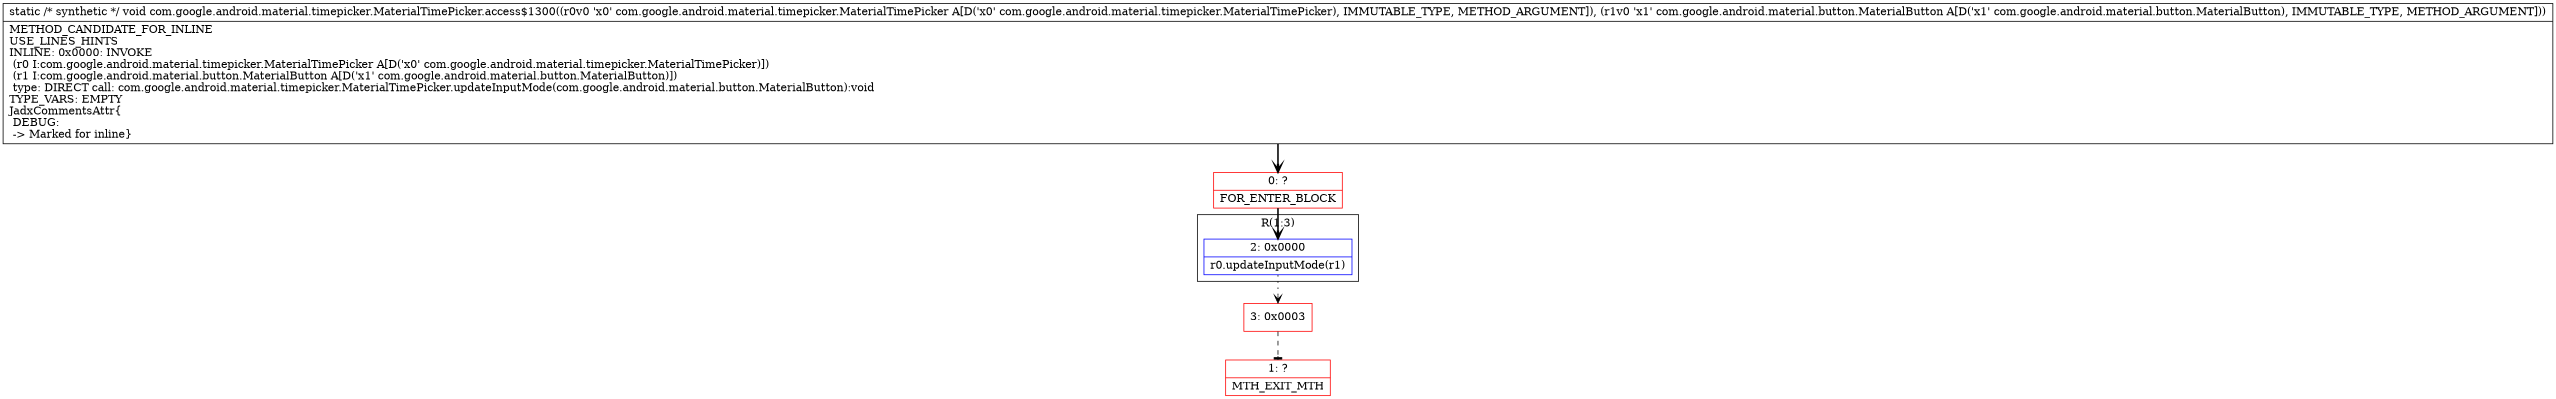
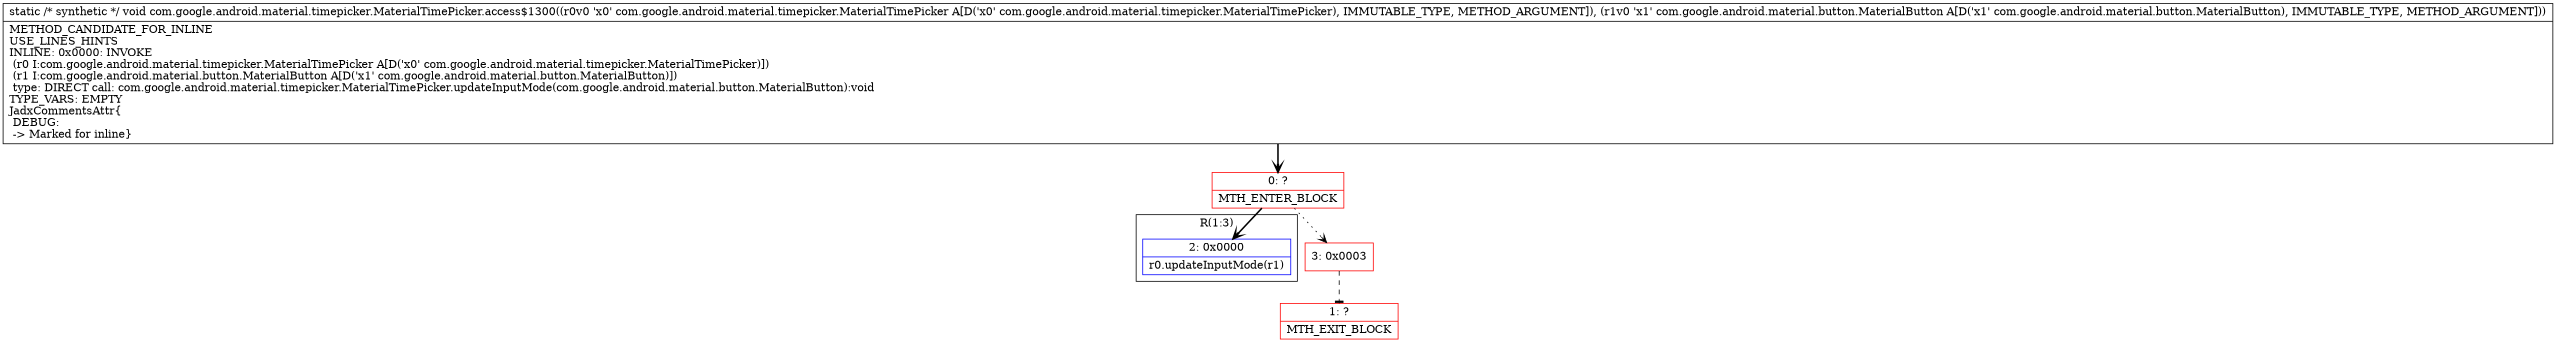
node "0: ?": text "FOR_ENTER_BLOCK" -> "MTH_ENTER_BLOCK"
edge "2: 0x0000" -> "3: 0x0003": now "0: ?" -> "3: 0x0003"
node "1: ?": text "MTH_EXIT_MTH" -> "MTH_EXIT_BLOCK"
